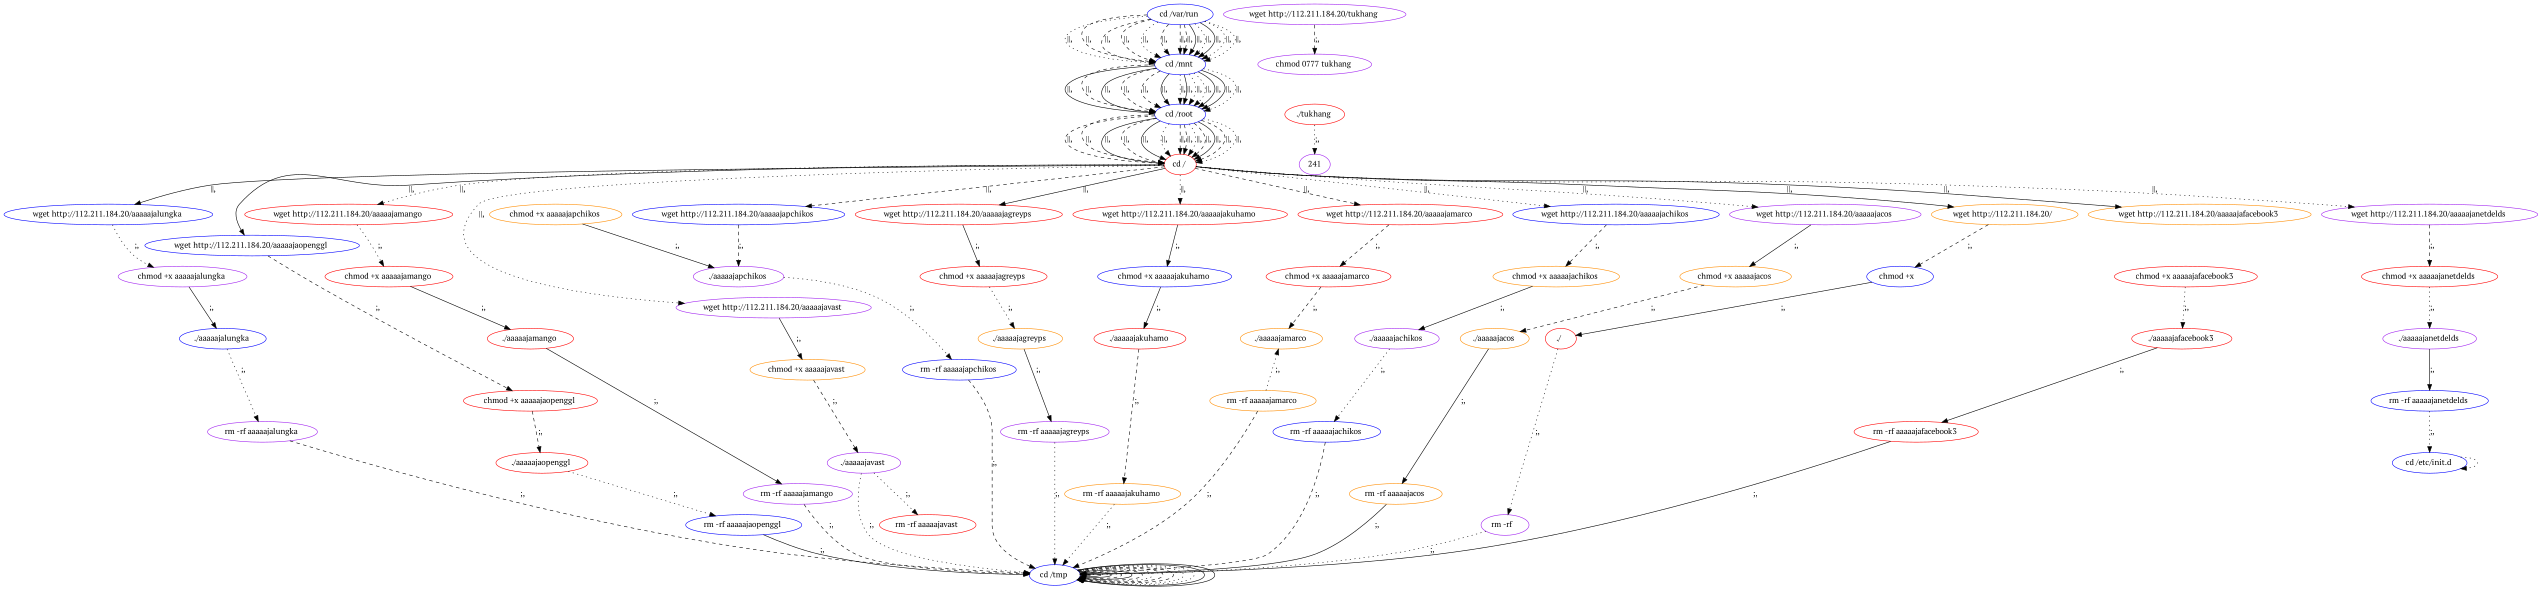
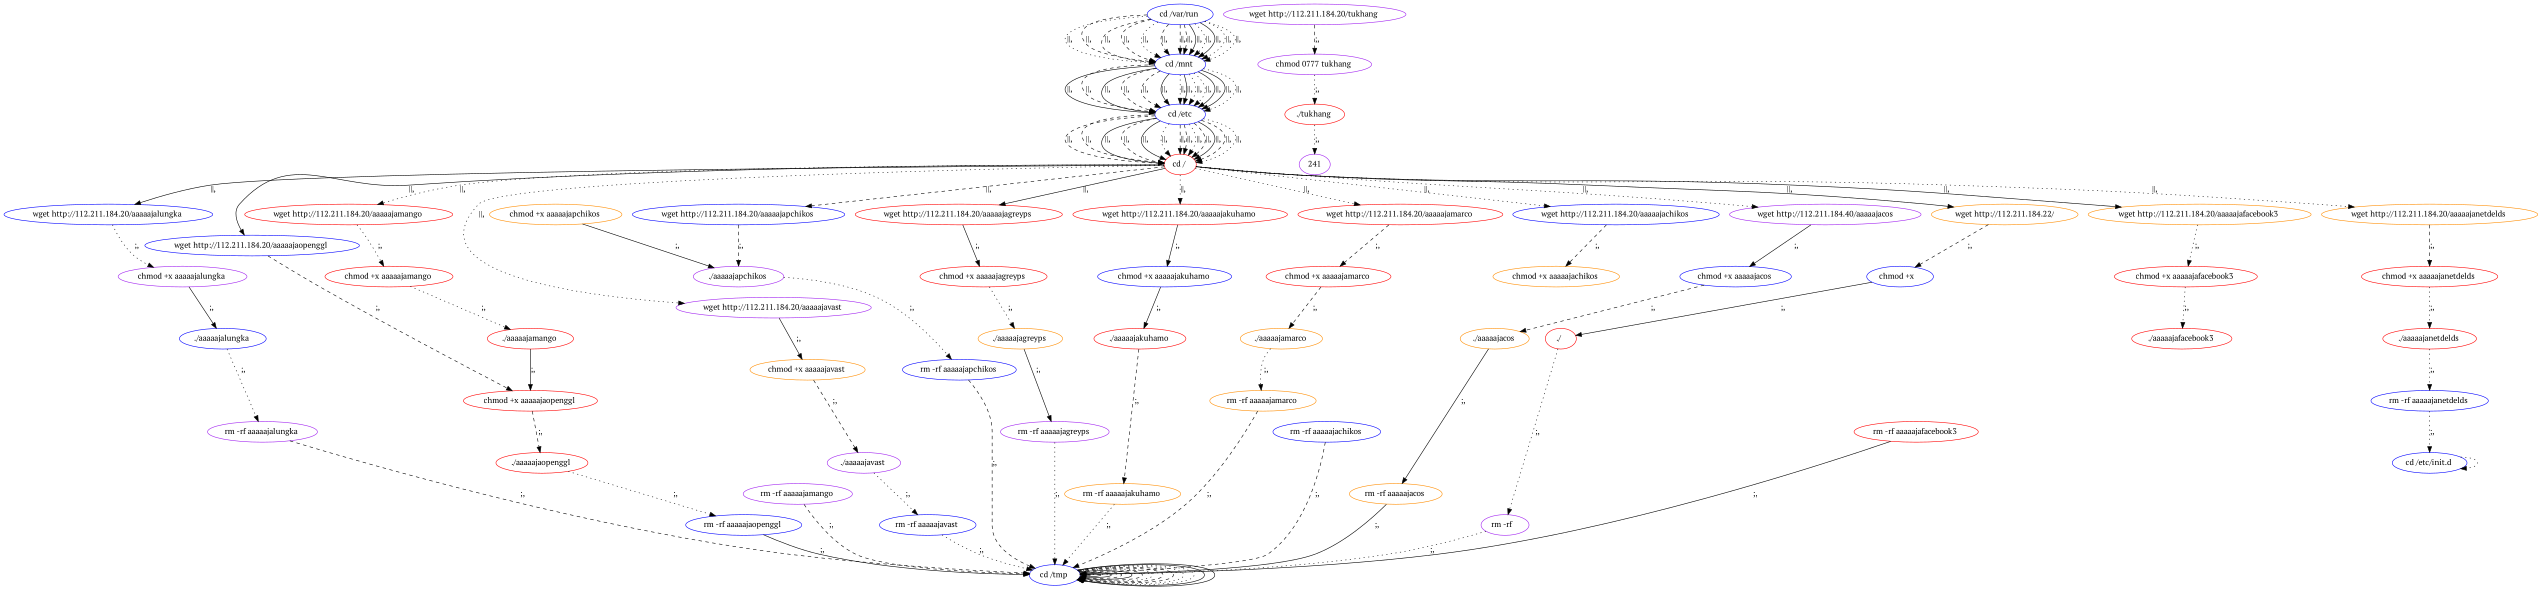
edge "chmod 0777 tukhang" -> "./tukhang": added, label ";,"
node "cd /root": label "cd /root" -> "cd /etc"
edge "cd /" -> "wget http://112.211.184.20/aaaaajamarco": style dashed -> dotted
node "wget http://112.211.184.20/aaaaajacos": label "wget http://112.211.184.20/aaaaajacos" -> "wget http://112.211.184.40/aaaaajacos"
node "wget http://112.211.184.20/": label "wget http://112.211.184.20/" -> "wget http://112.211.184.22/"
node "wget http://112.211.184.20/aaaaajanetdelds": color purple -> darkorange
edge "wget http://112.211.184.20/aaaaajafacebook3" -> "chmod +x aaaaajafacebook3": added, label ";,"
node "chmod +x aaaaajacos": color darkorange -> blue
edge "chmod +x aaaaajamango" -> "./aaaaajamango": style solid -> dotted
node "./aaaaajachikos": removed
node "./aaaaajanetdelds": color purple -> red
edge "./aaaaajanetdelds" -> "rm -rf aaaaajanetdelds": style solid -> dotted
edge "rm -rf aaaaajamarco" -> "./aaaaajamarco": reversed
edge "./aaaaajafacebook3" -> "rm -rf aaaaajafacebook3": removed, label ";,"
edge "./aaaaajamango" -> "rm -rf aaaaajamango": now "./aaaaajamango" -> "chmod +x aaaaajaopenggl"
node "rm -rf aaaaajavast": color red -> blue
edge "./aaaaajavast" -> "cd /tmp": now "rm -rf aaaaajavast" -> "cd /tmp"
